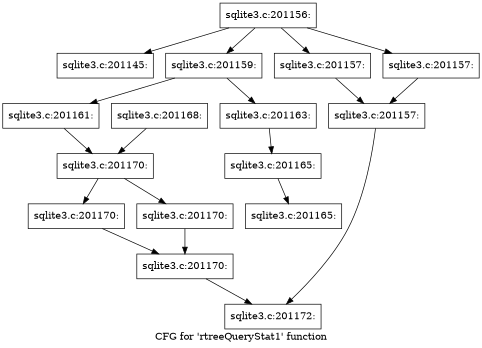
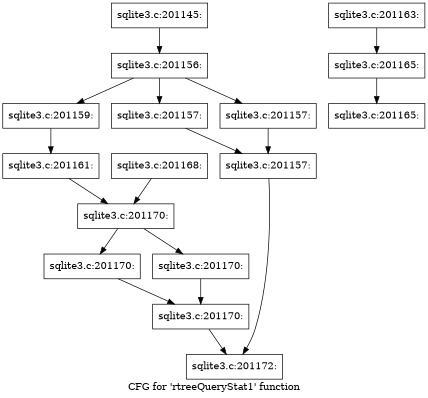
edge "sqlite3.c:201156:" -> "sqlite3.c:201145:": reversed
edge "sqlite3.c:201159:" -> "sqlite3.c:201163:": removed
